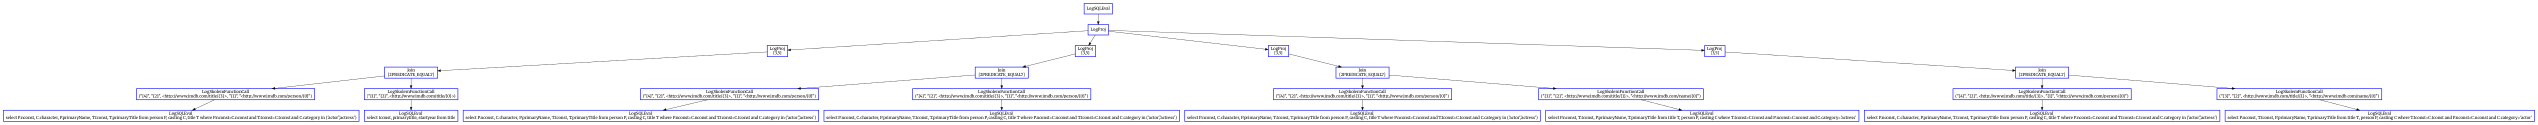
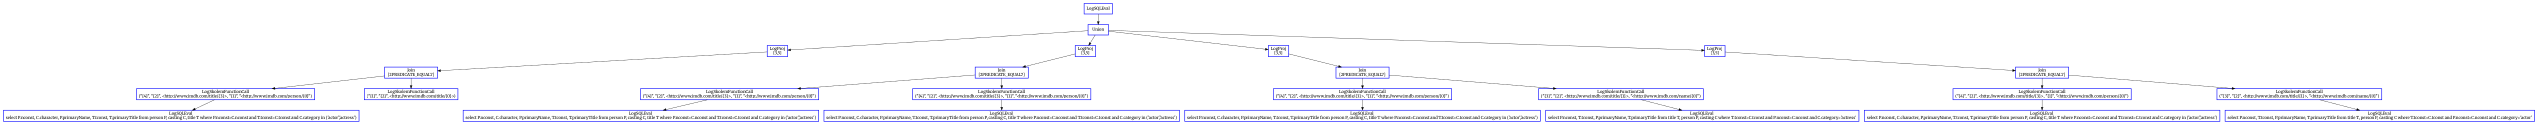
node "LogProj": label "LogProj" -> "Union"
node "LogSQLEval select tconst, primarytitle, startyear from title": removed
